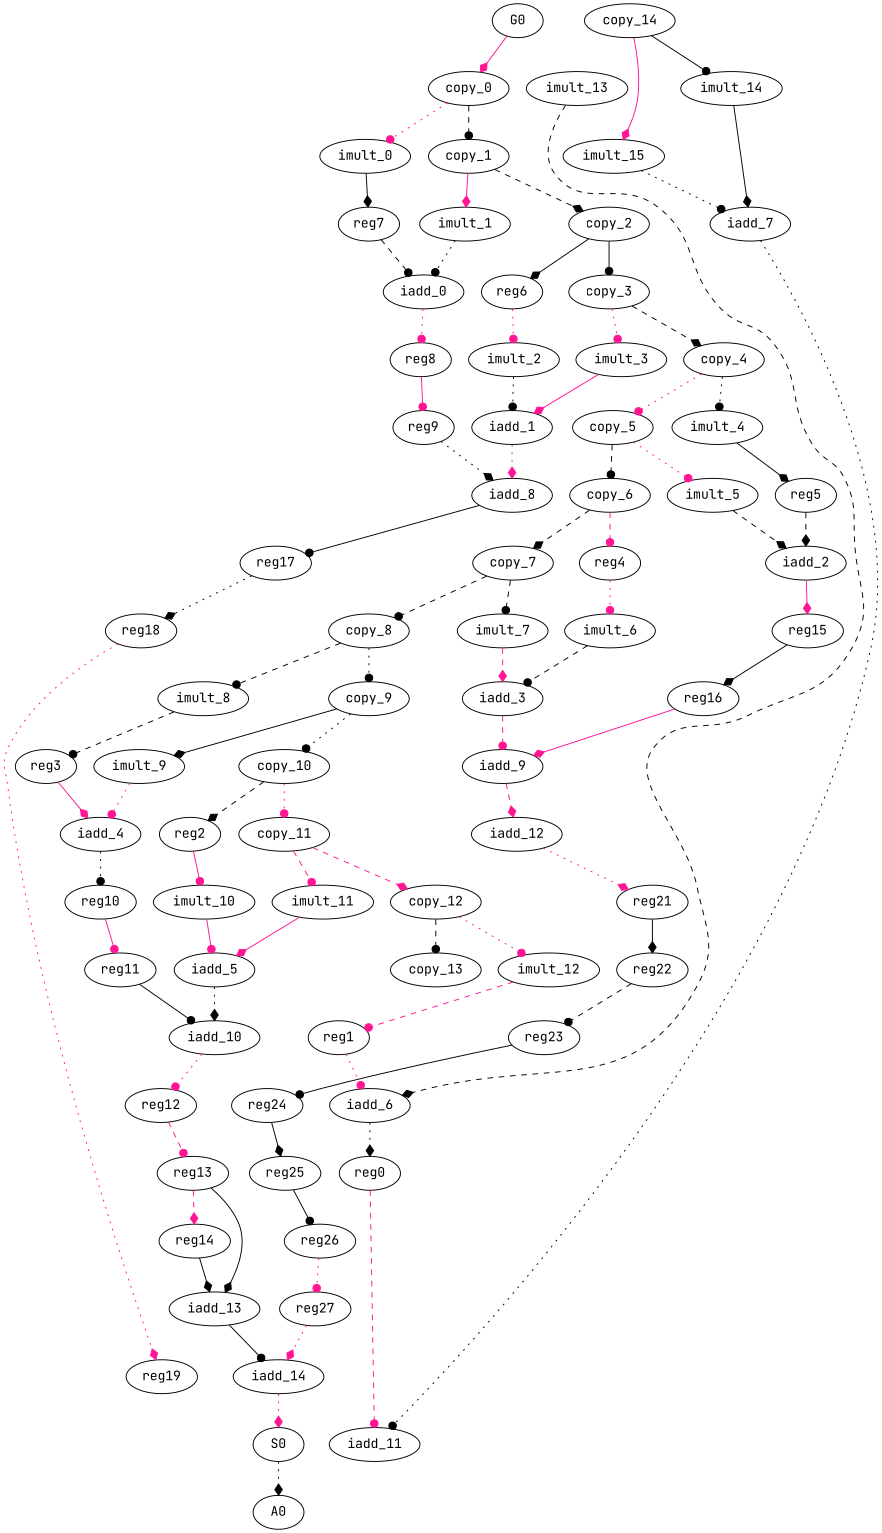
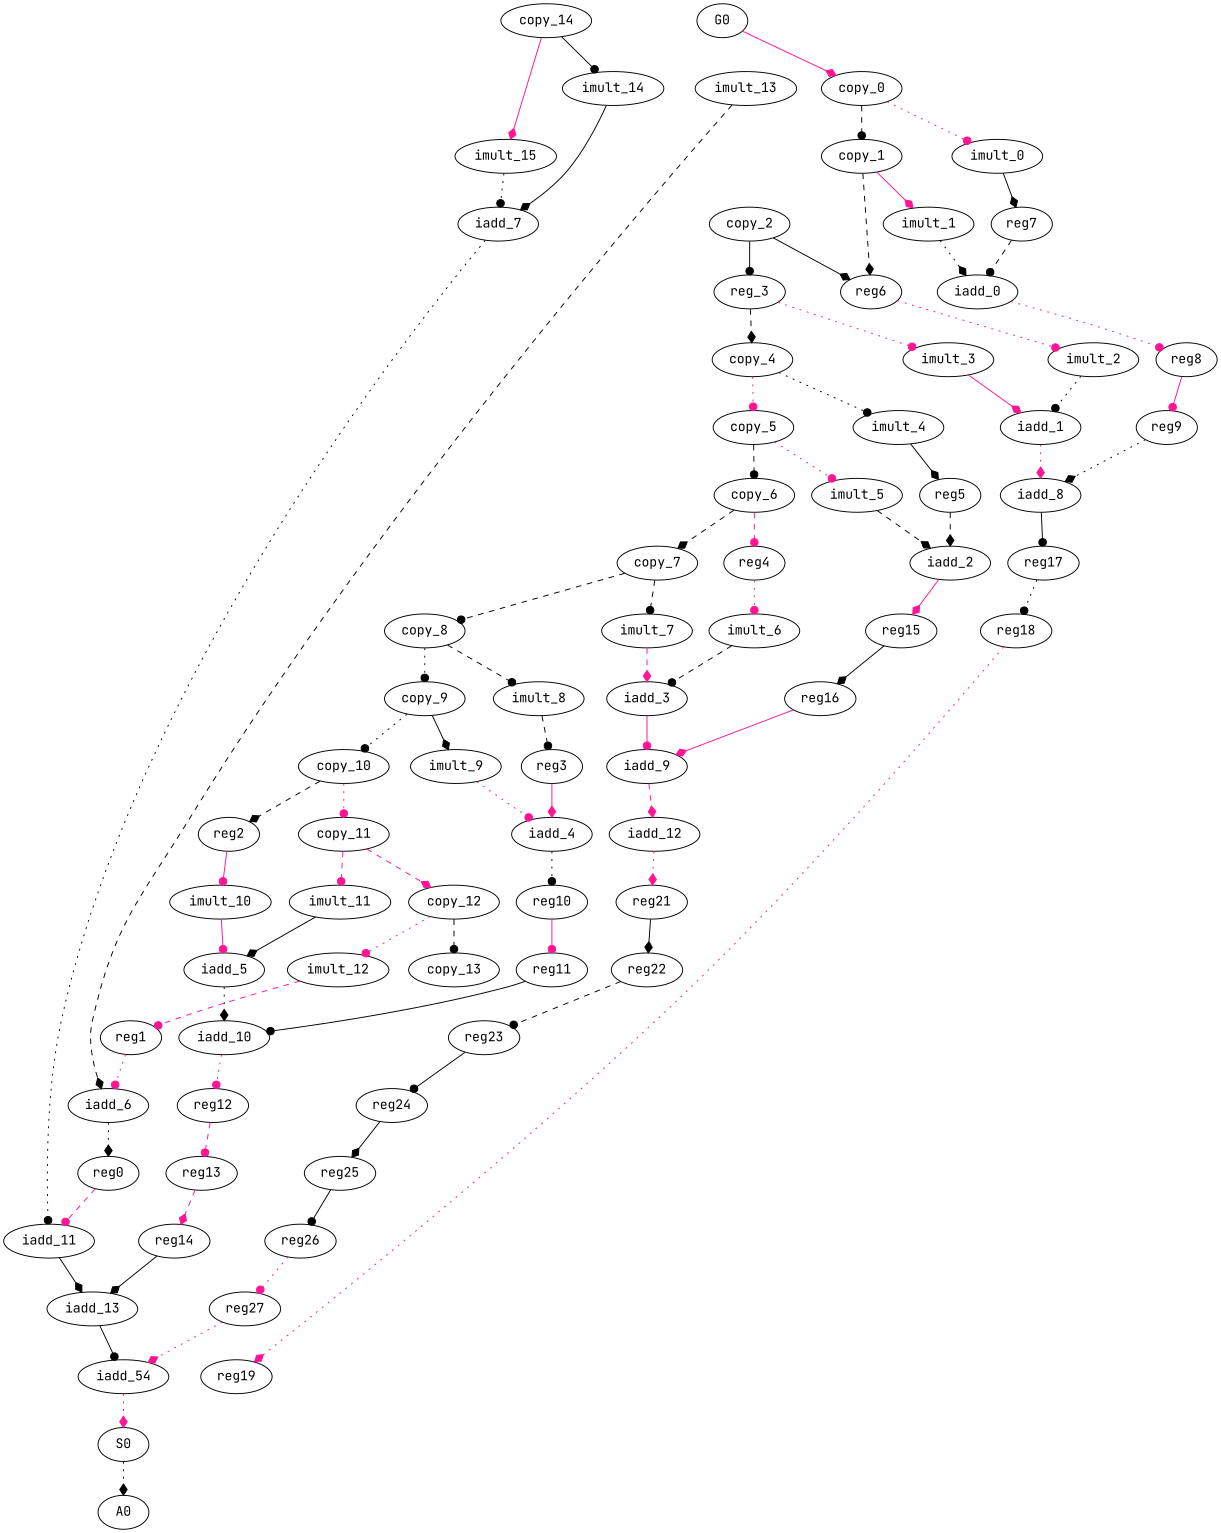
edge "copy_1" -> "copy_2": now "copy_1" -> "reg6"
edge "imult_1" -> "iadd_0": arrowhead dot -> diamond
node "copy_3": label "copy_3" -> "reg_3"
edge "reg17" -> "reg18": arrowhead diamond -> dot
edge "iadd_3" -> "iadd_9": style dashed -> solid
edge "imult_11" -> "iadd_5": color deeppink -> black
edge "reg13" -> "iadd_13": now "iadd_11" -> "iadd_13"
node "iadd_14": label "iadd_14" -> "iadd_54"
